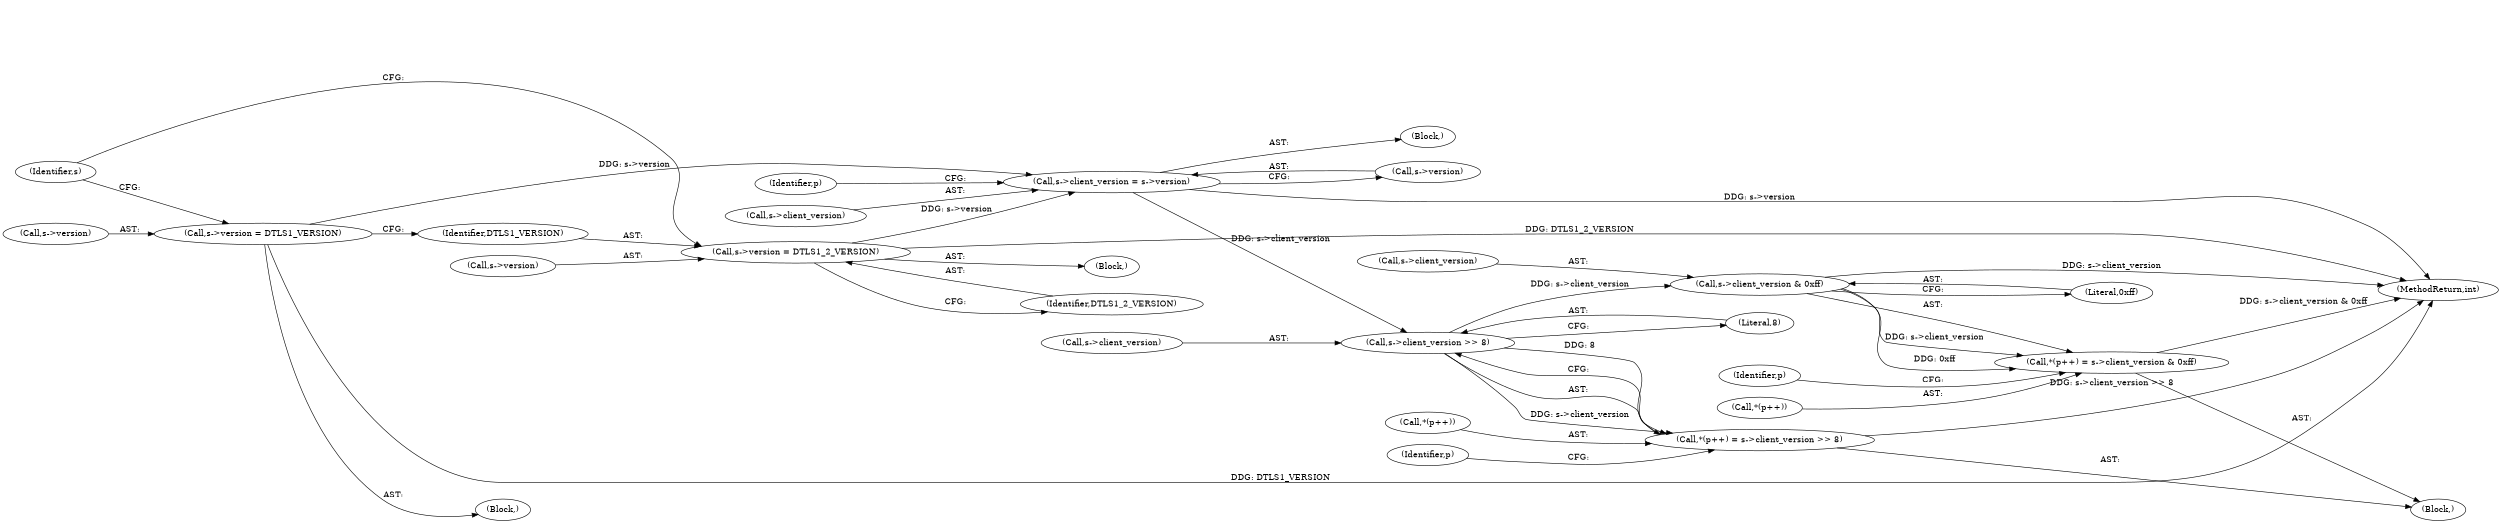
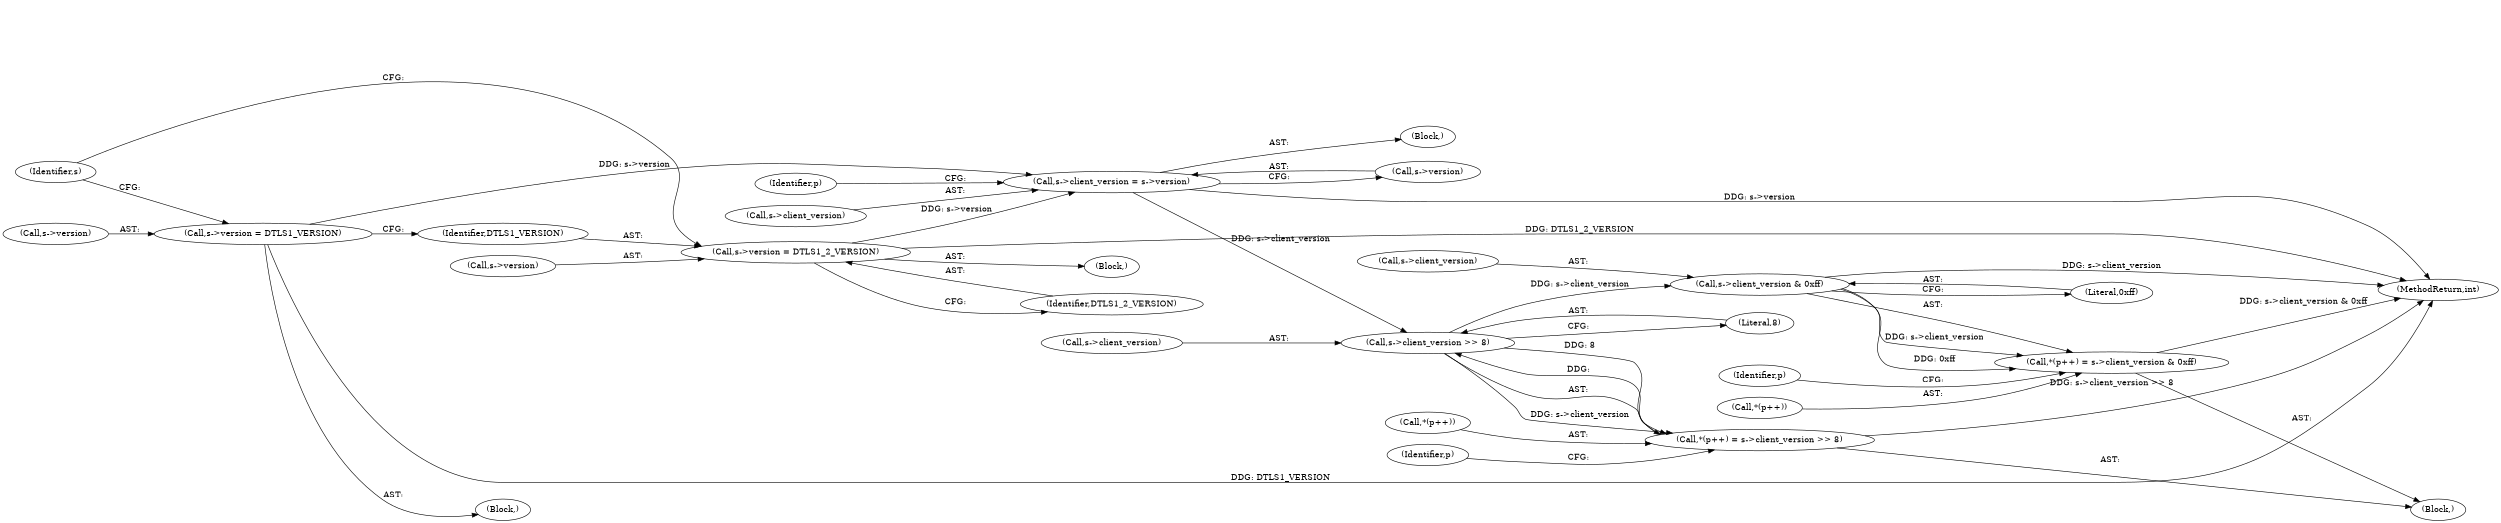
edge "(Call,*(p++) = s->client_version >> 8)" -> "(Call,s->client_version >> 8)": label "CFG: " -> "DDG: "
